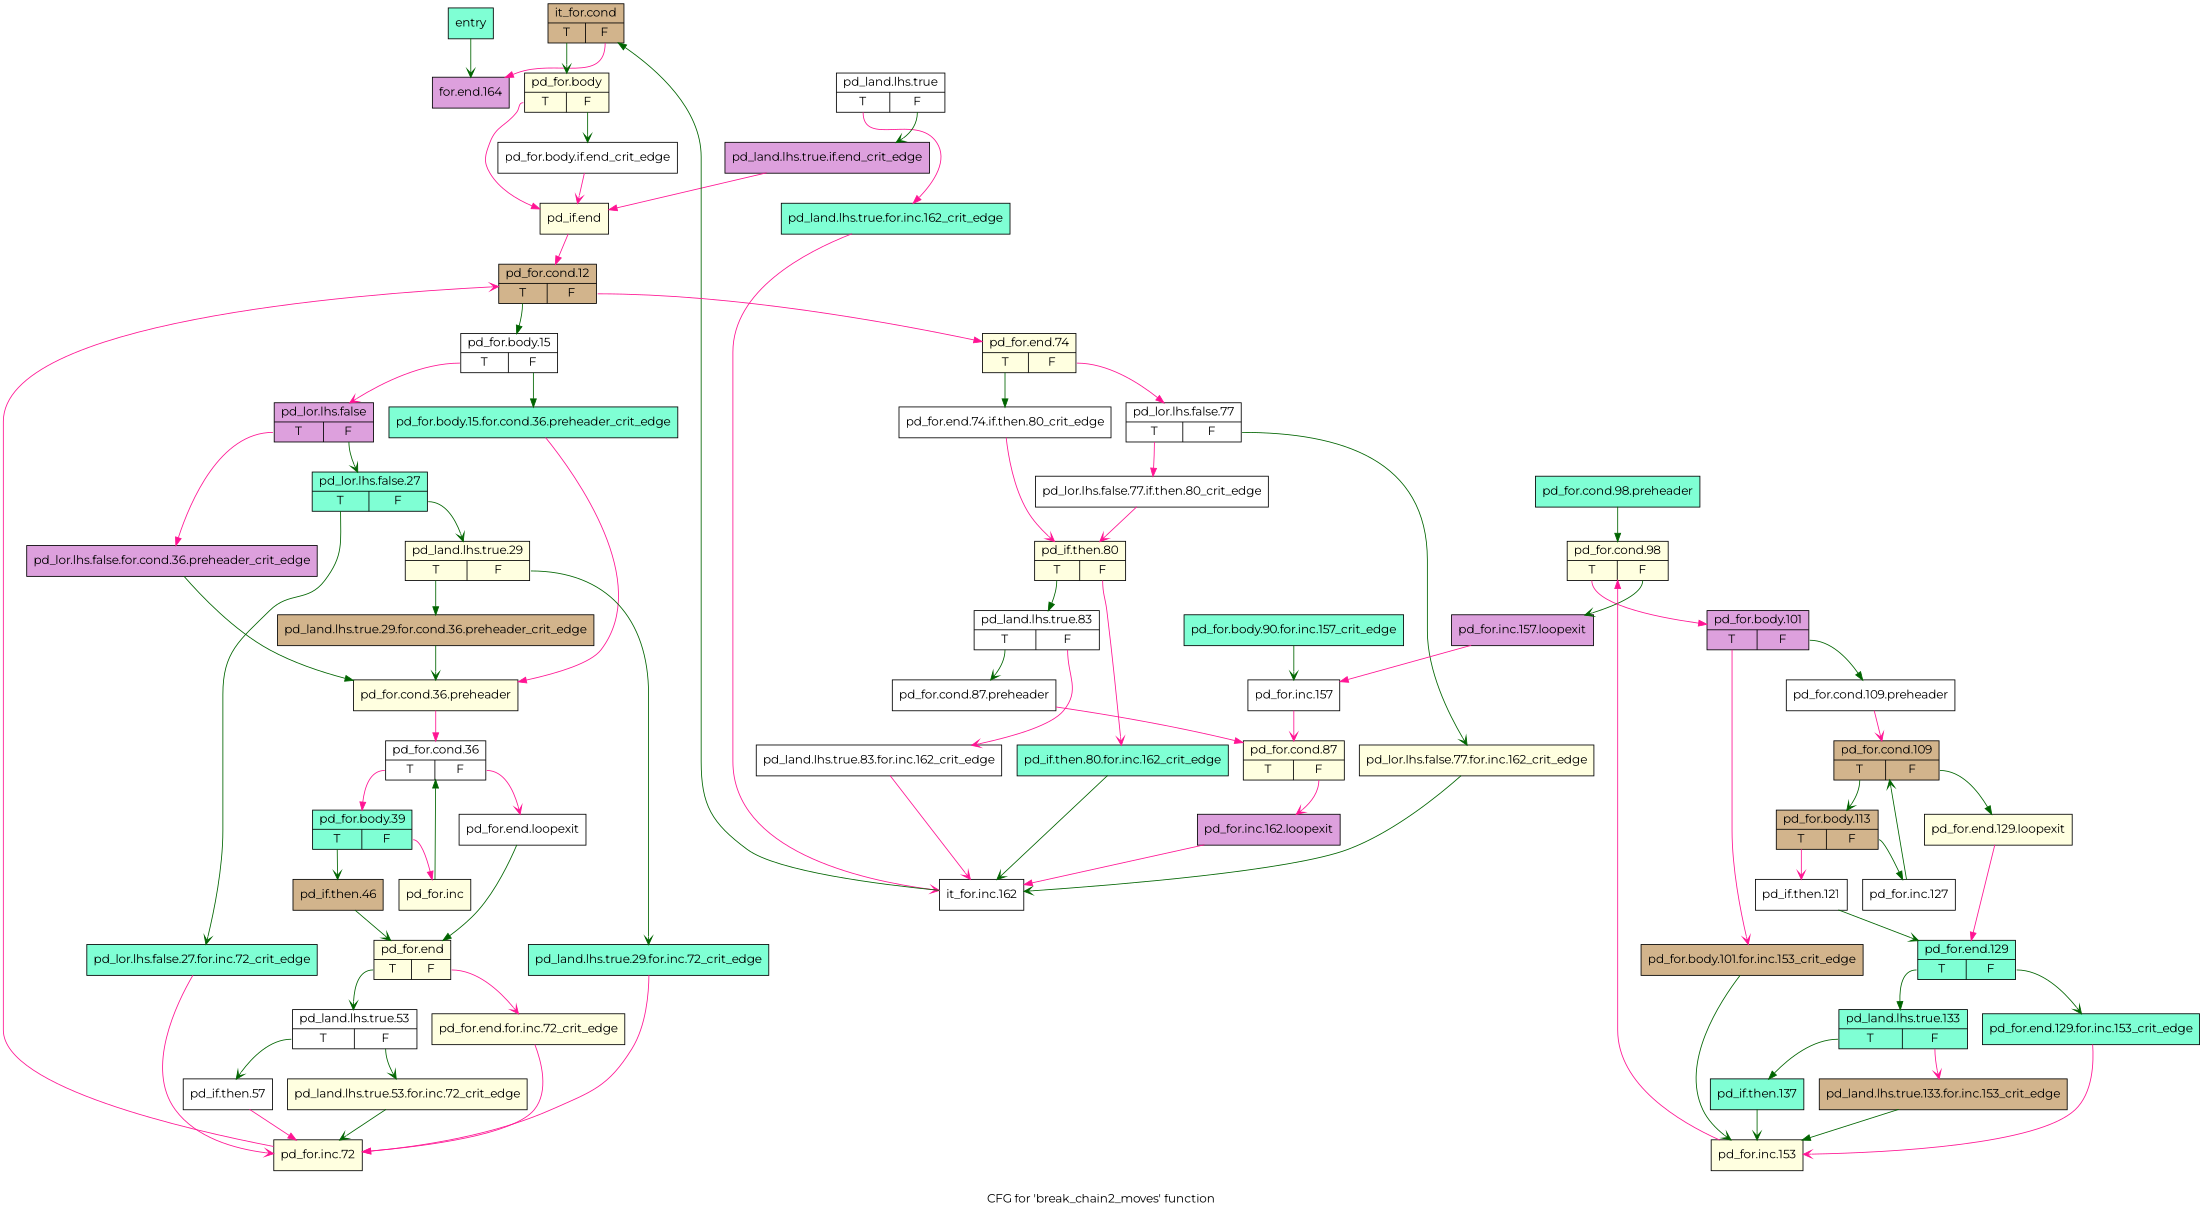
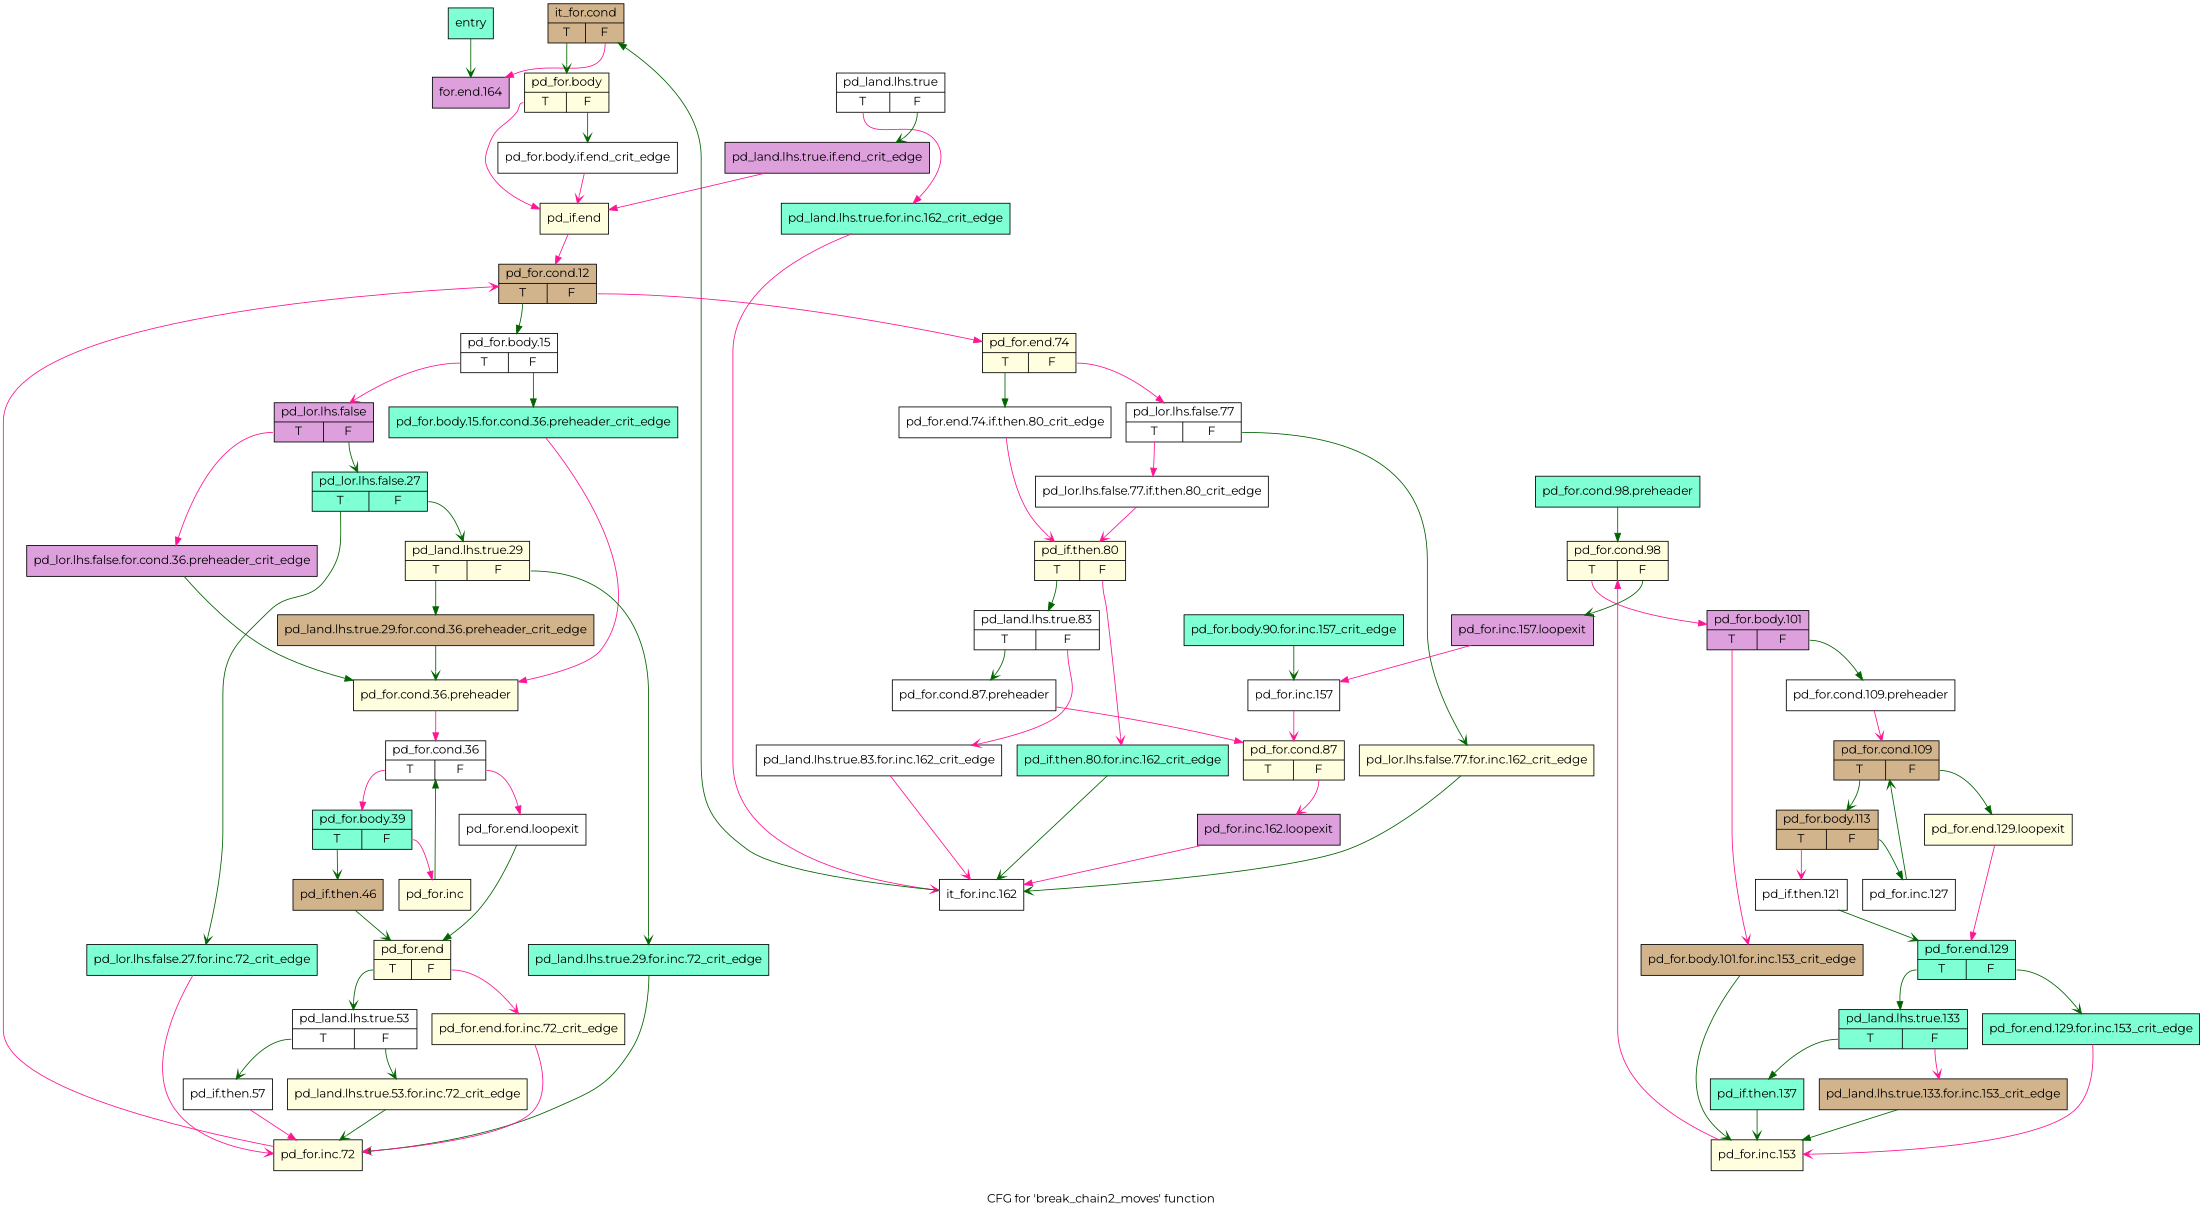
edge "pd_for.cond.36" -> "pd_for.end.loopexit": arrowhead vee -> normal
edge "pd_land.lhs.true.29.for.inc.72_crit_edge" -> "pd_for.inc.72": color deeppink -> darkgreen
edge "pd_for.end.for.inc.72_crit_edge" -> "pd_for.inc.72": arrowhead normal -> vee
